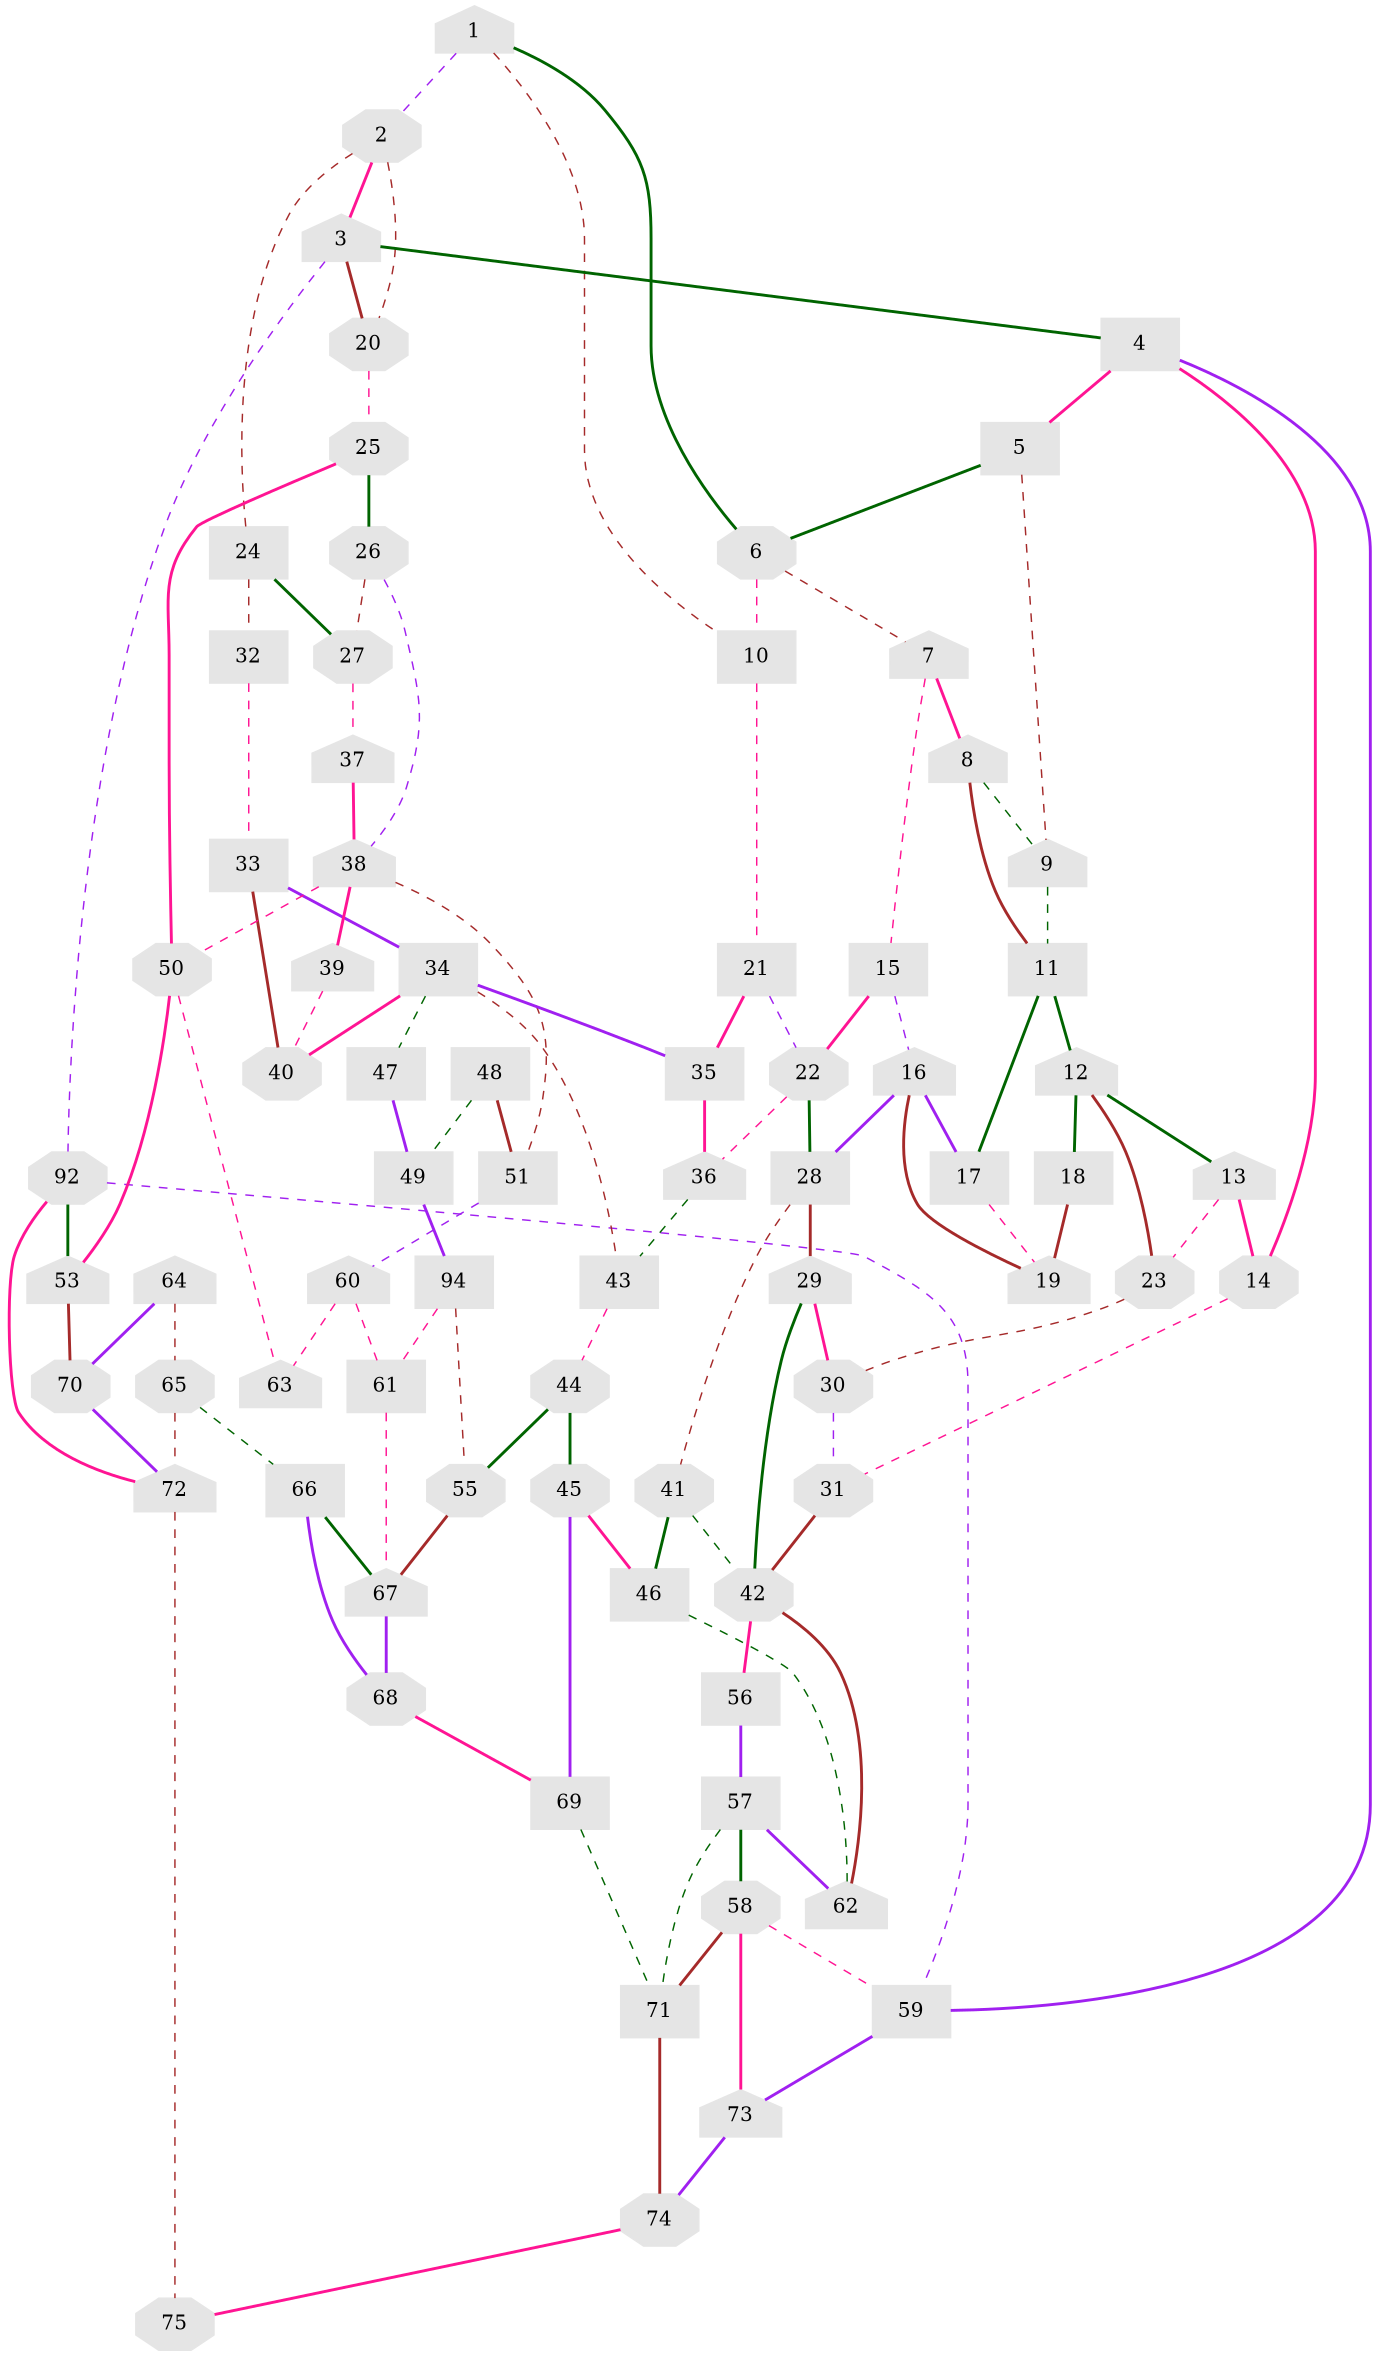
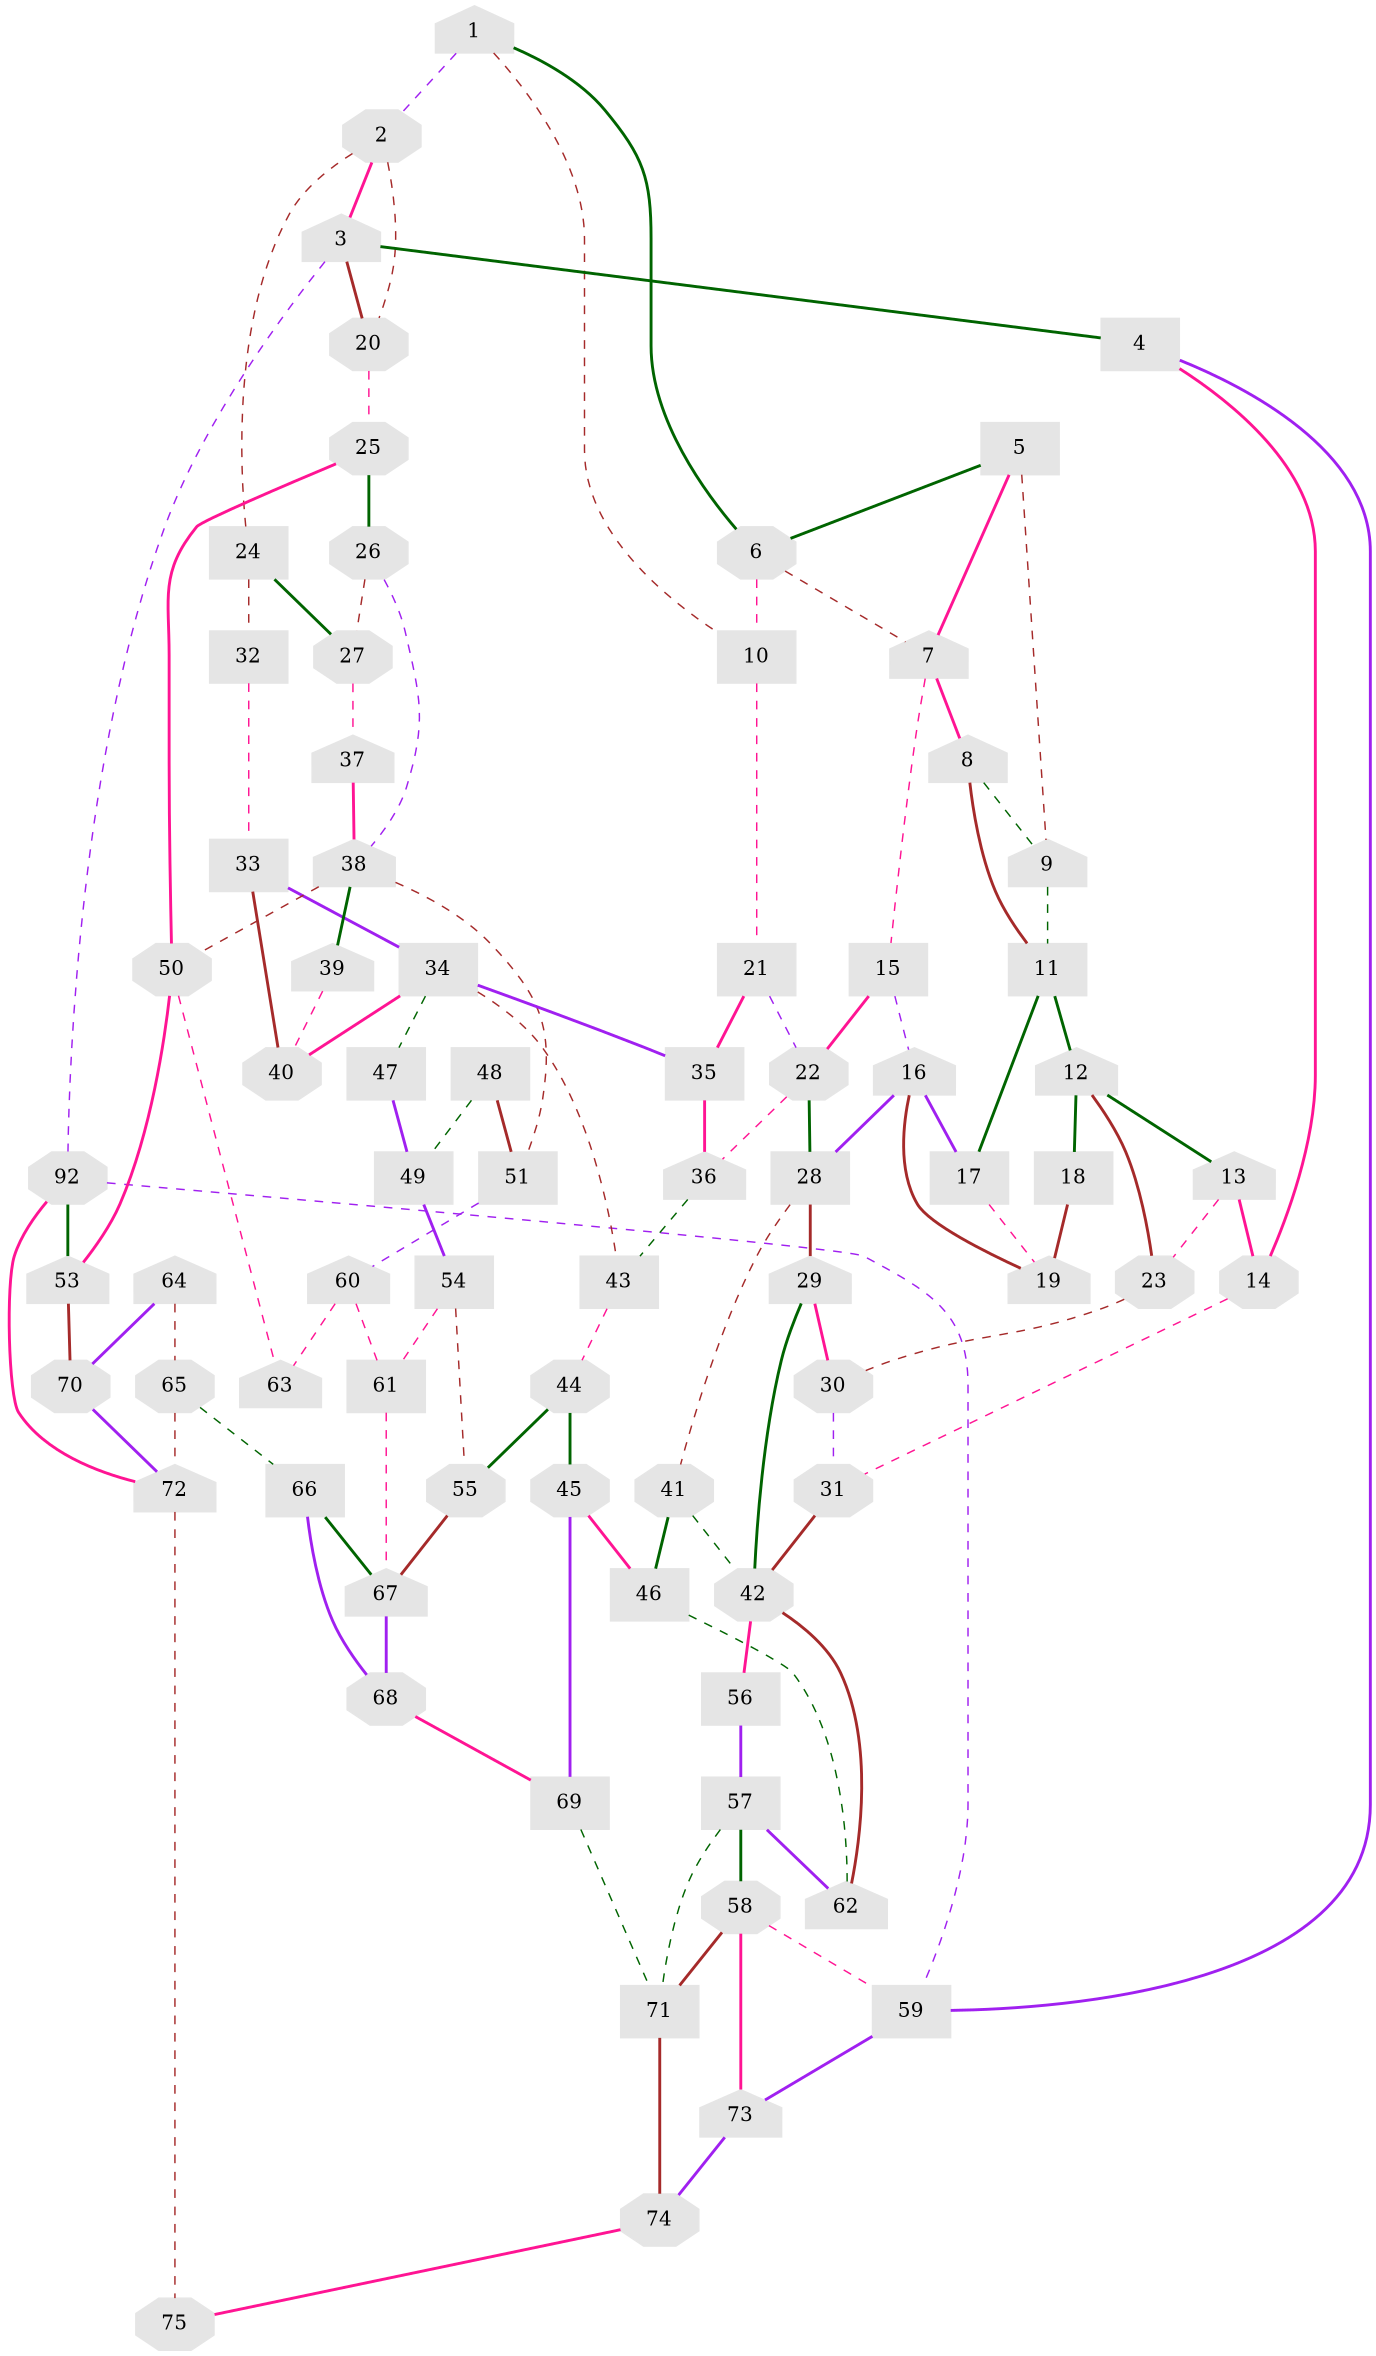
edge "4" -- "5": now "7" -- "5"
edge "38" -- "39": color deeppink -> darkgreen
edge "38" -- "50": color deeppink -> brown
node "94": label "94" -> "54"
